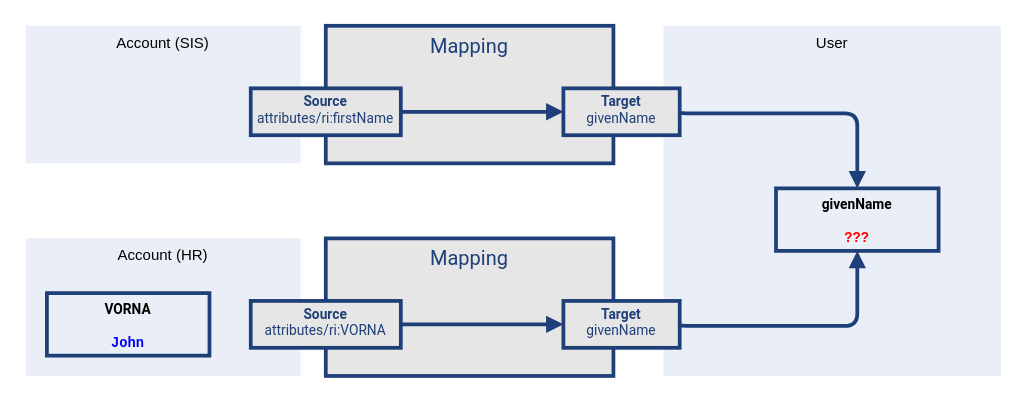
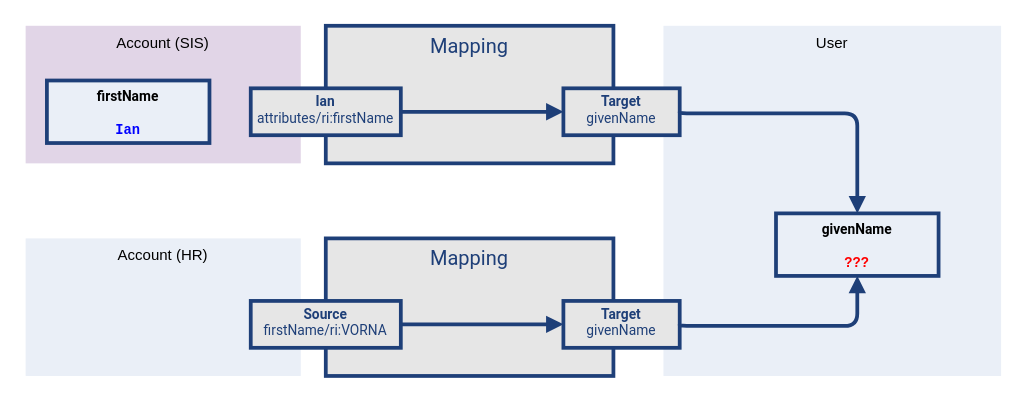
node "Account (SIS)": fillcolor #eaeff7 -> #e1d5e7
node "firstName Ian": added
node "Source attributes/ri:firstName": label "Source attributes/ri:firstName" -> "Ian attributes/ri:firstName"
node "givenName ???": moved (857, 219) -> (857, 244)
node "Source attributes/ri:VORNA": label "Source attributes/ri:VORNA" -> "Source firstName/ri:VORNA"
node "VORNA John": removed
